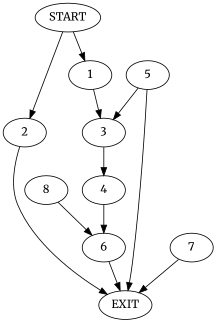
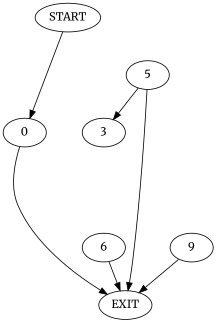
node "1": removed
node "2": label "2" -> "0"
node "8": removed
node "4": removed
node "7": label "7" -> "9"
